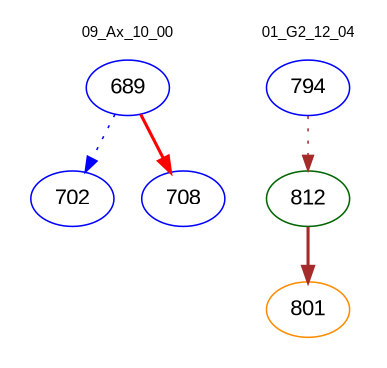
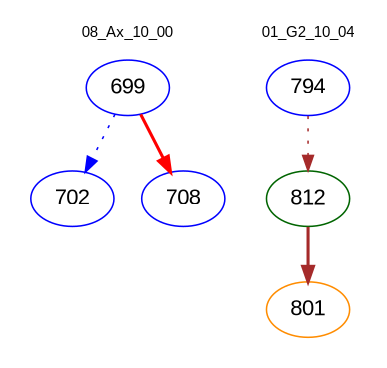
cluster "09_Ax_10_00": label "09_Ax_10_00" -> "08_Ax_10_00"
cluster "01_G2_12_04": label "01_G2_12_04" -> "01_G2_10_04"
node "689": label "689" -> "699"
